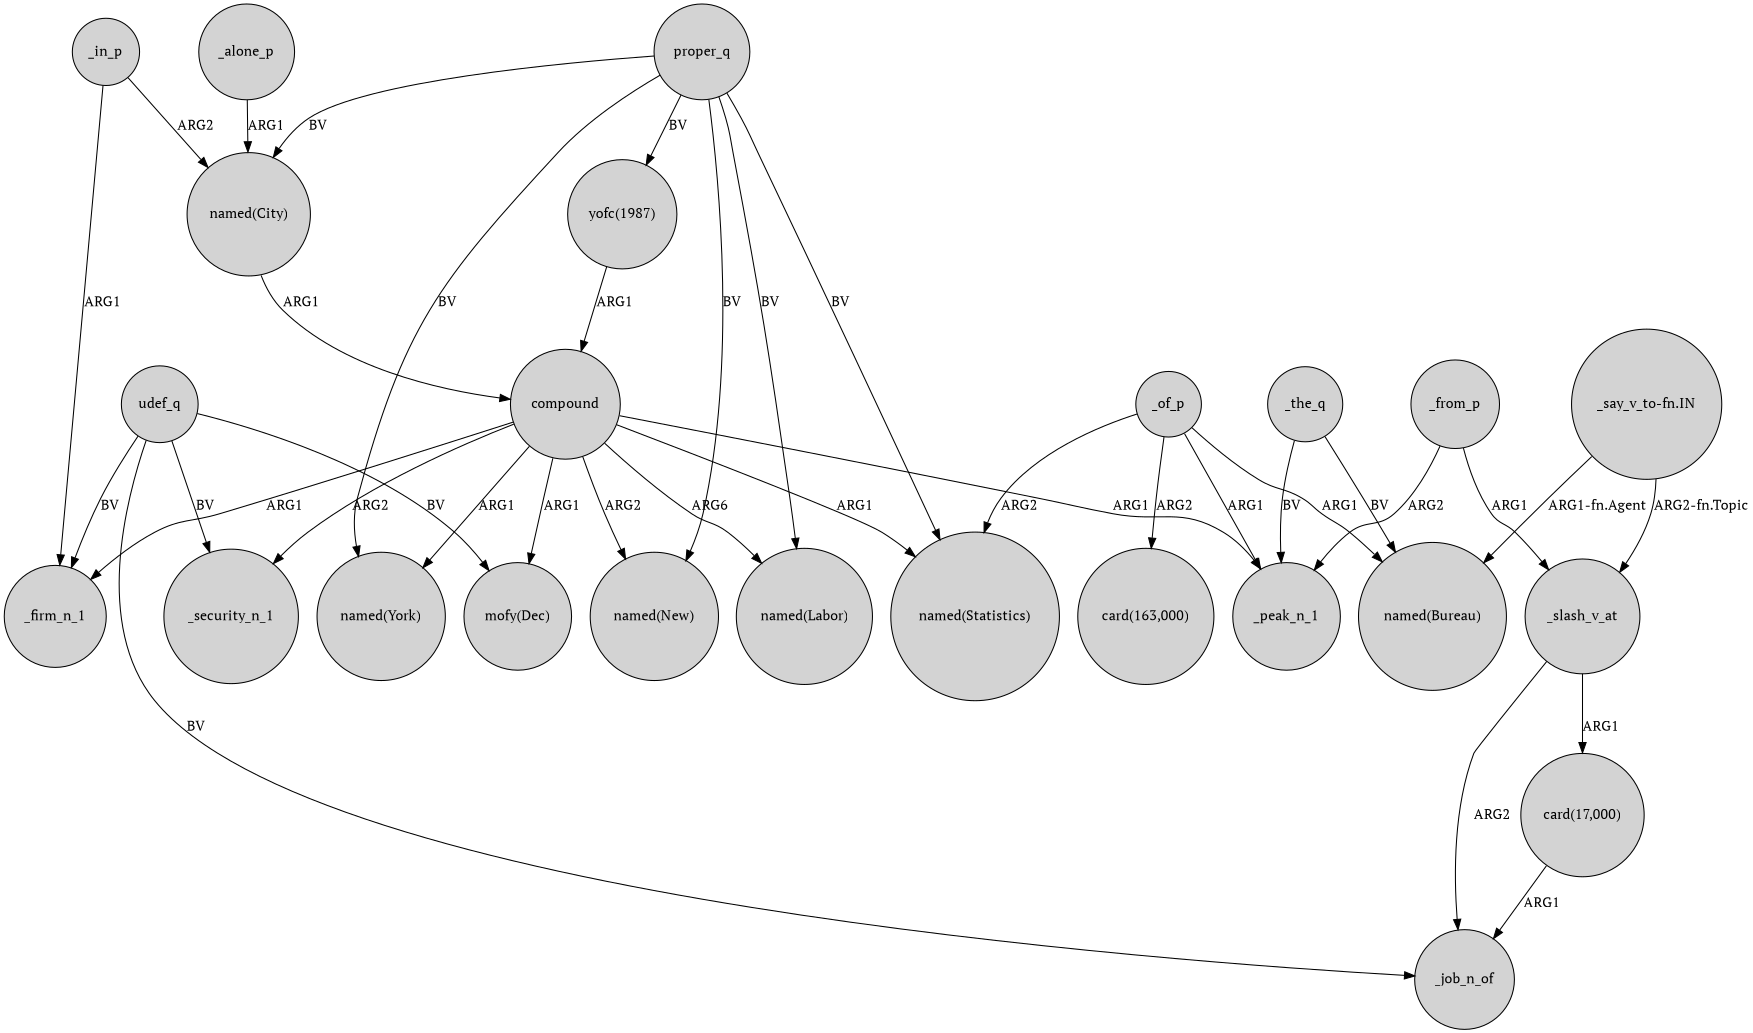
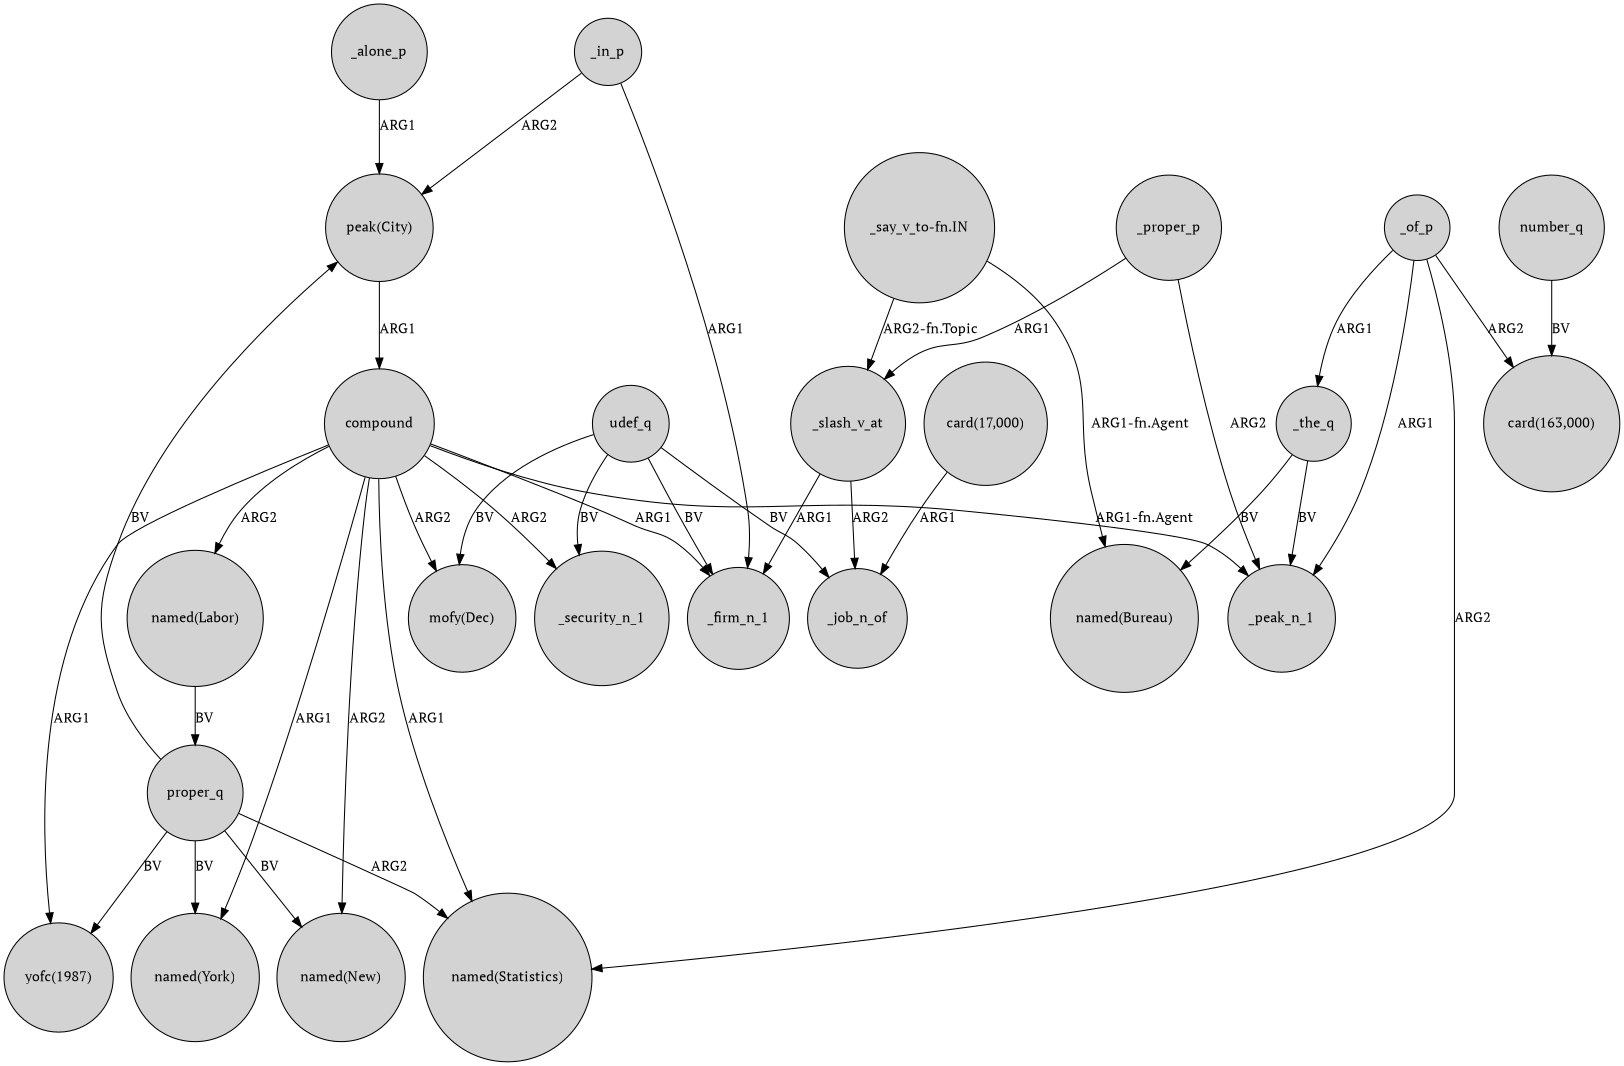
node "named(City)": label "named(City)" -> "peak(City)"
node "number_q": added
edge "proper_q" -> "named(Statistics)": label "BV" -> "ARG2"
edge "yofc(1987)" -> "compound": reversed
edge "proper_q" -> "named(Labor)": reversed
node "_from_p": label "_from_p" -> "_proper_p"
edge "_of_p" -> "named(Bureau)": now "_of_p" -> "_the_q"
edge "compound" -> "mofy(Dec)": label "ARG1" -> "ARG2"
edge "compound" -> "named(Labor)": label "ARG6" -> "ARG2"
edge "compound" -> "_peak_n_1": label "ARG1" -> "ARG1-fn.Agent"
edge "_slash_v_at" -> "card(17,000)": now "_slash_v_at" -> "_firm_n_1"
